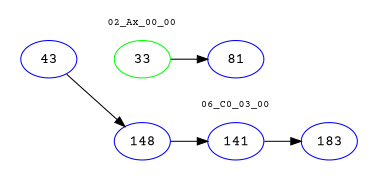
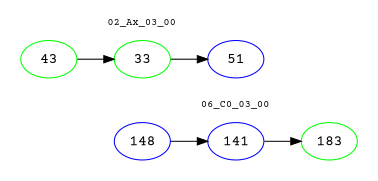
cluster "02_Ax_00_00": label "02_Ax_00_00" -> "02_Ax_03_00"
node "43": color blue -> green
node "81": label "81" -> "51"
edge "43" -> "148": now "43" -> "33"
node "183": color blue -> green
